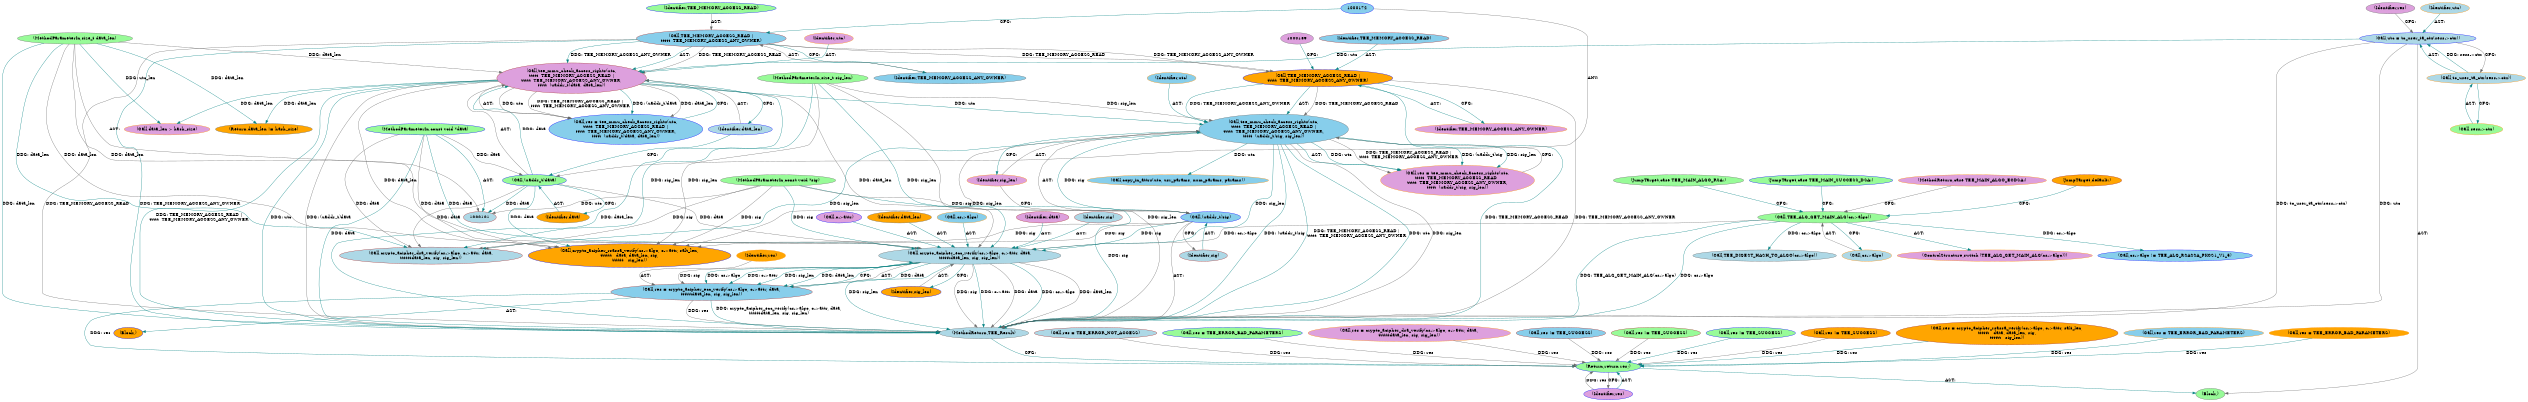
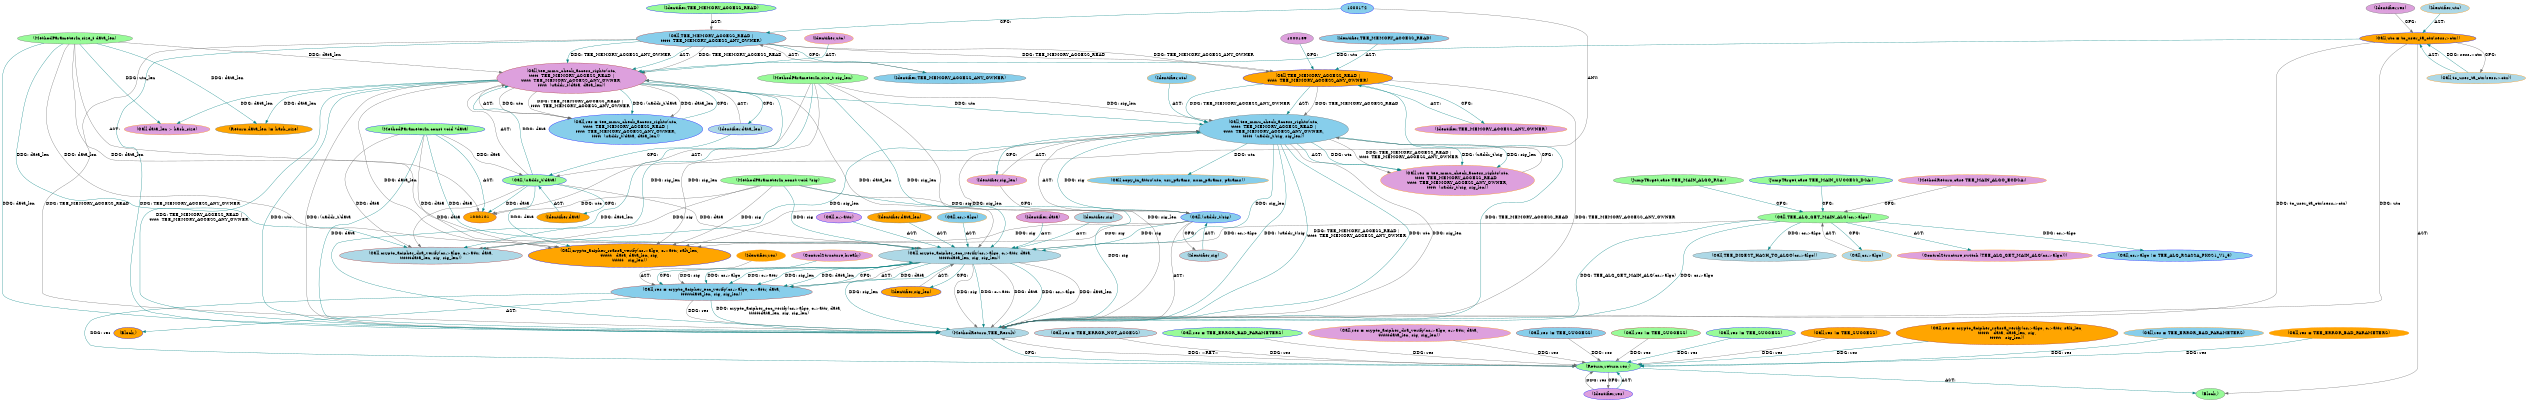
node "(Call,utc = to_user_ta_ctx(sess->ctx))": fillcolor lightblue -> orange
node "(Call,sess->ctx)": removed
edge "(MethodParameterIn,size_t sig_len)" -> "1000101": added, label "AST:"
node "(JumpTarget,default:)": removed
node "1000101": fillcolor lightblue -> orange
node "(ControlStructure,break;)": added
edge "(Return,return res;)" -> "(MethodReturn,TEE_Result)": added, label "DDG: <RET>"
